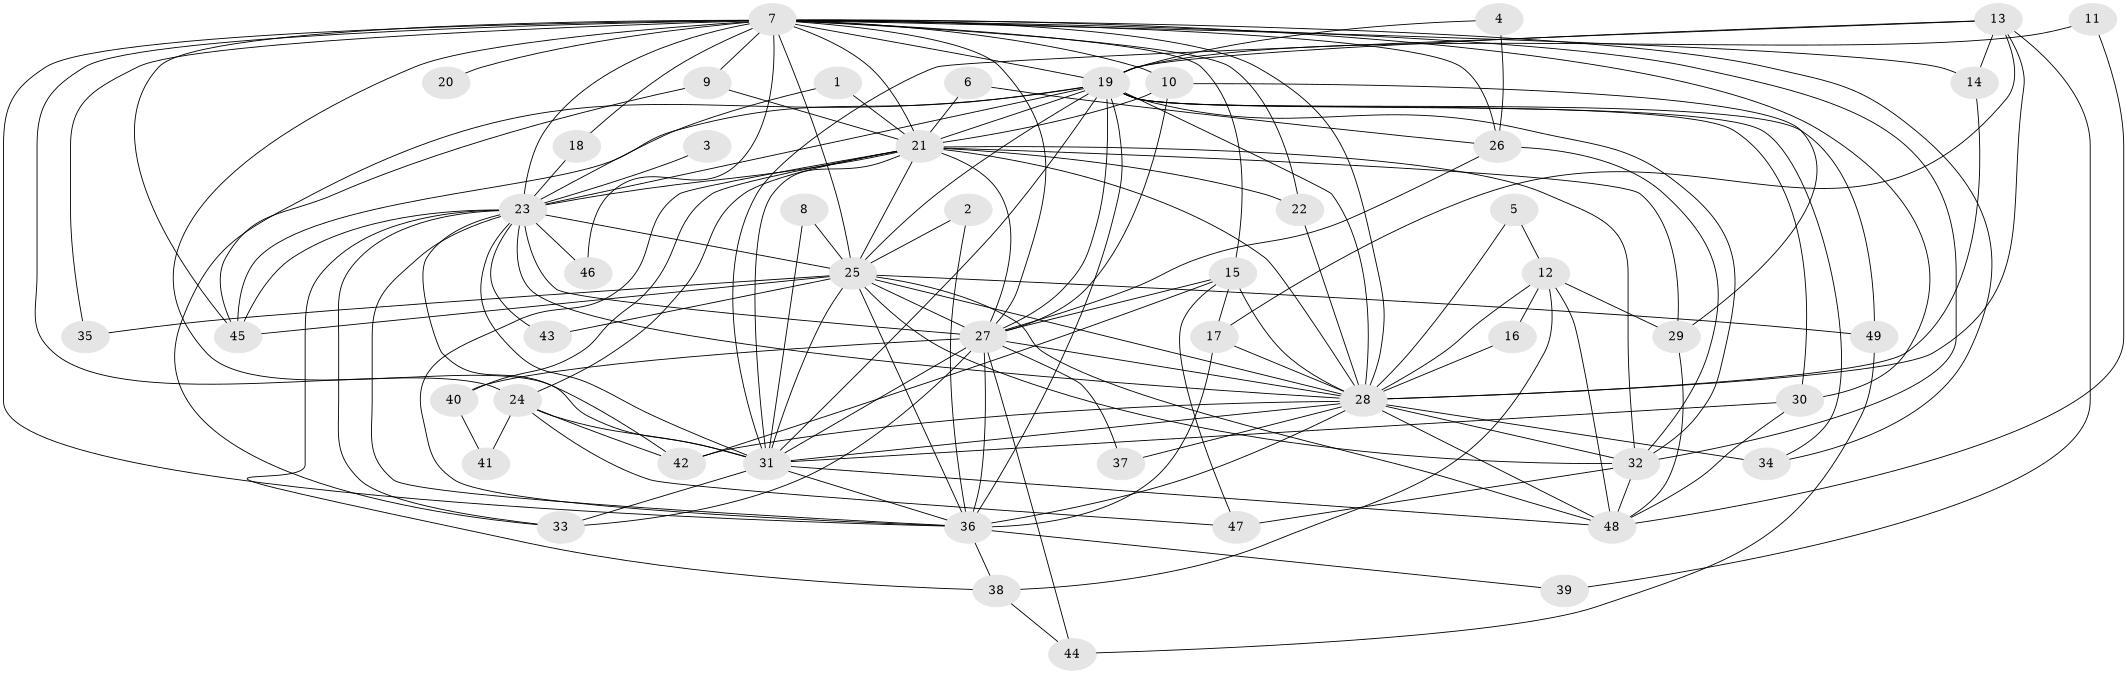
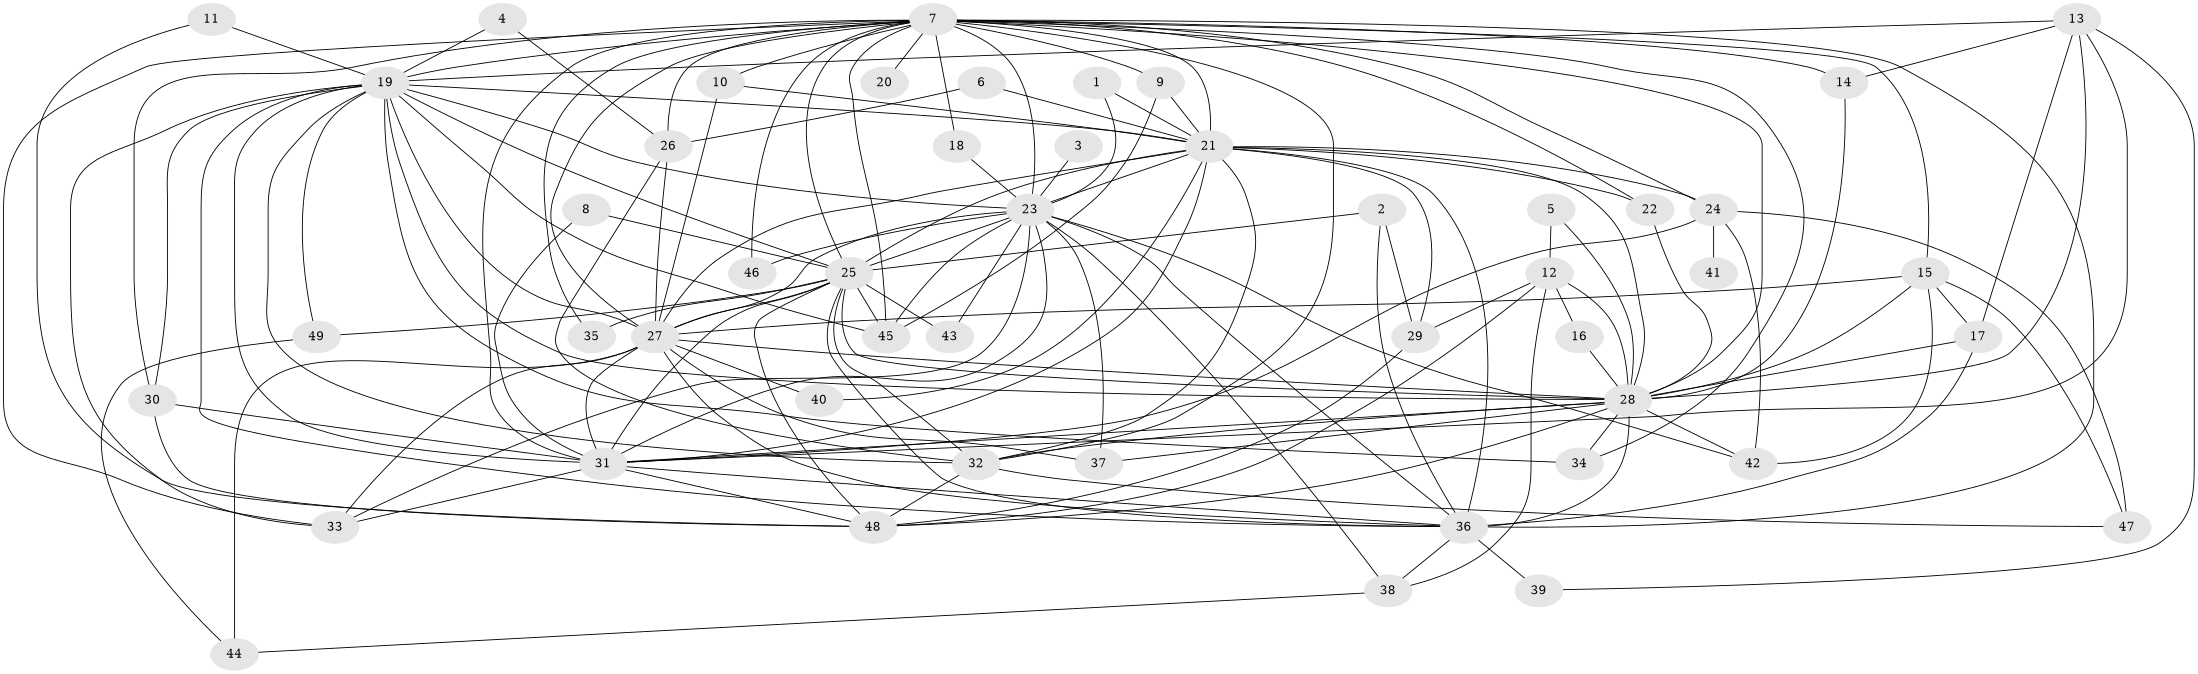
edge "7" -- "33": added
edge "10" -- "29": now "2" -- "29"
edge "23" -- "28": now "23" -- "37"
edge "40" -- "41": removed
